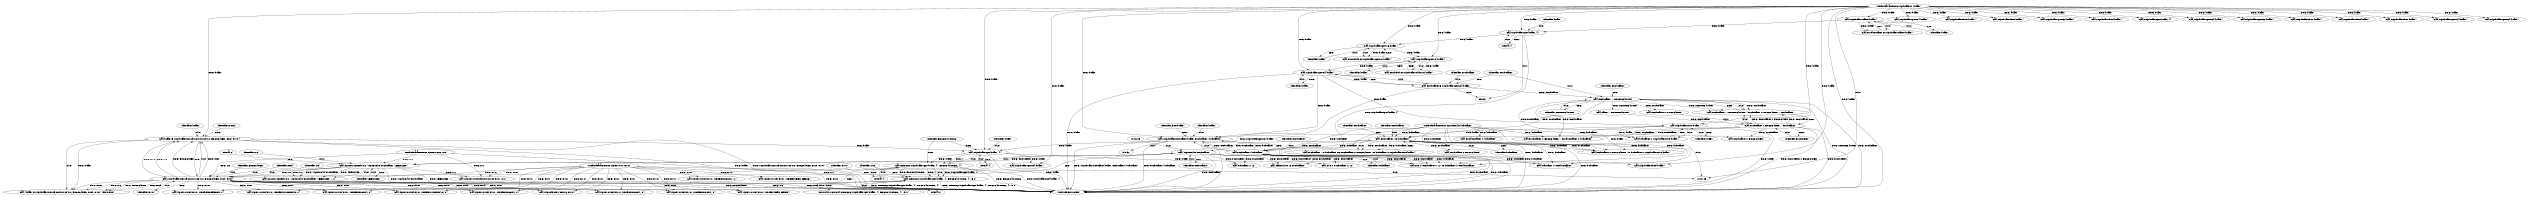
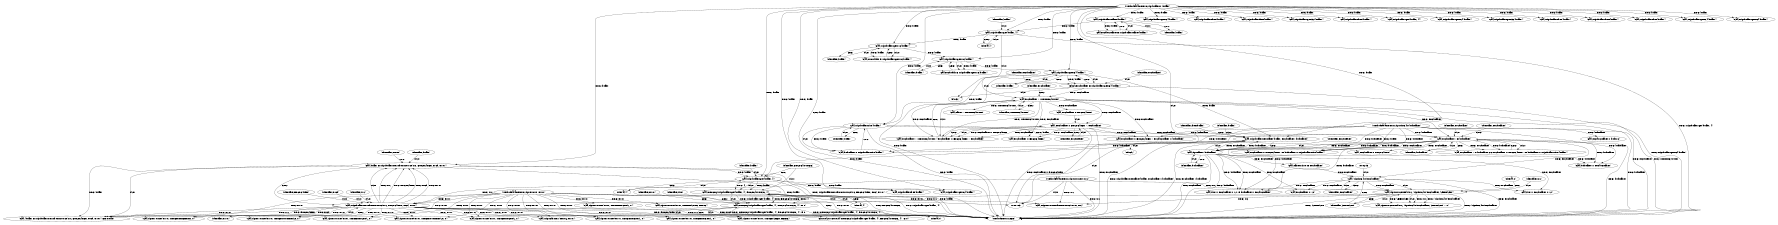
node "(Call,eocd_disk = _zip_buffer_disk_16(buffer))": label "(Call,eocd_disk = _zip_buffer_disk_16(buffer))" -> "(Call,eocd_disk = _zip_buffer_get_16(buffer))"
node "(Call,eocd_offset = _zip_buffer_get_64(buffer))": label "(Call,eocd_offset = _zip_buffer_get_64(buffer))" -> "(Block,eocd_offset = _zip_buffer_get_64(buffer))"
edge "(MethodParameterIn,zip_buffer_t *buffer)" -> "(MethodReturn,RET)": label "DDG: buffer" -> "CFG: buffer"
edge "(Call,offset > ZIP_INT64_MAX)" -> "(Call,eocd_offset + EOCD64LEN < eocd_offset)": now "(Call,eocd_offset > ZIP_INT64_MAX)" -> "(Call,eocd_offset + EOCD64LEN < eocd_offset)"
node "(Call,eocdloc_offset + buf_offset)": label "(Call,eocdloc_offset + buf_offset)" -> "(Call,eocdloc_offset + buf_src)"
edge "(Call,eocd_offset >= buf_offset)" -> "(Call,buf_offset + _zip_buffer_size(buffer))": added, label "DDG: buf_offset"
node "(Call,eocd_offset - buf_offset)": label "(Call,eocd_offset - buf_offset)" -> "(Call,zip_offset - buf_offset)"
edge "(Call,(zip_int64_t)eocd_offset)" -> "(Call,offset+size != eocd_offset)": reversed
node "(Call,buf_offset + 12)": label "(Call,buf_offset + 12)" -> "(Call,eocd_offset + 12)"
edge "(MethodParameterIn,zip_source_t *src)" -> "1000103": added, label "AST:"
